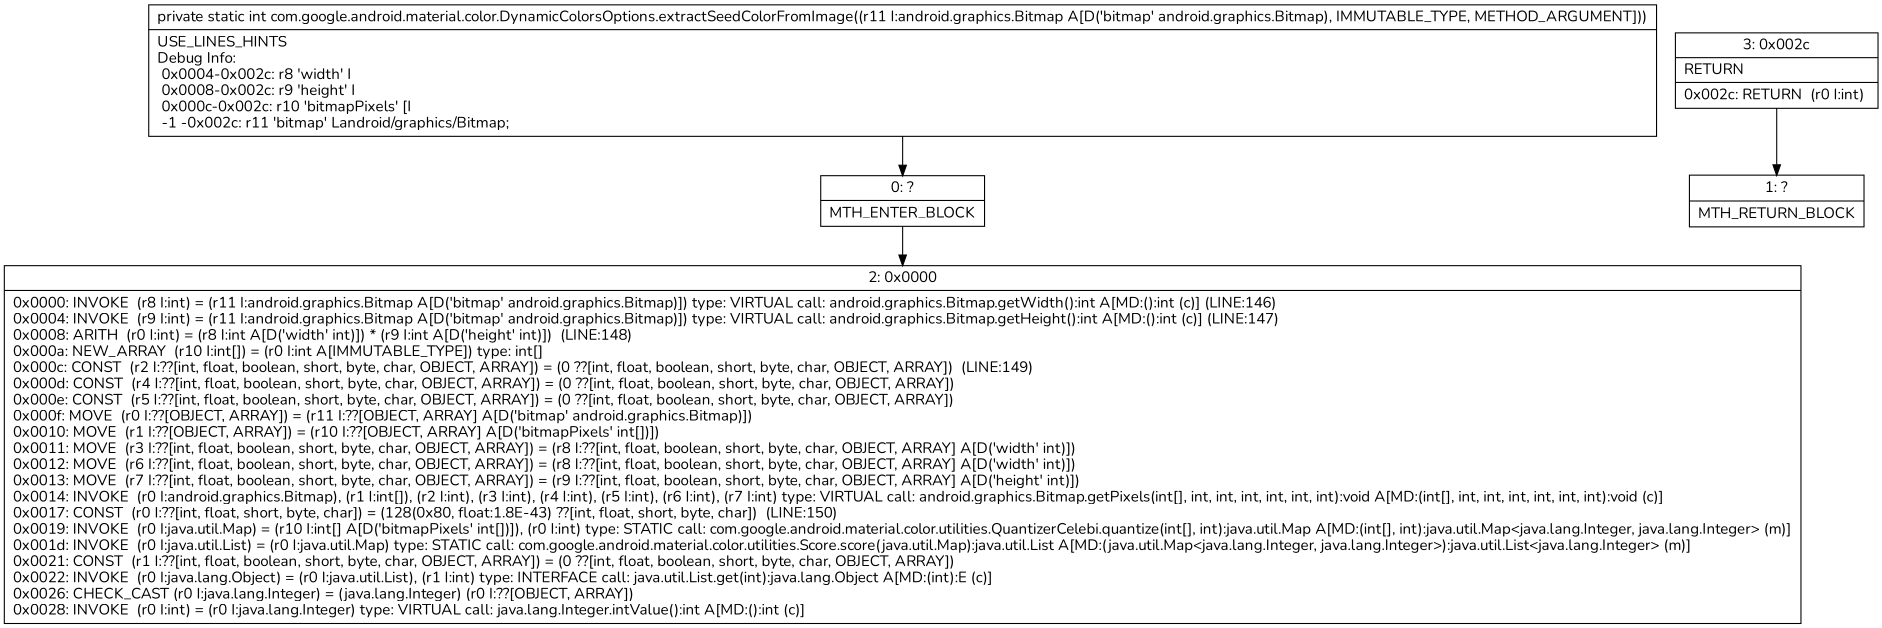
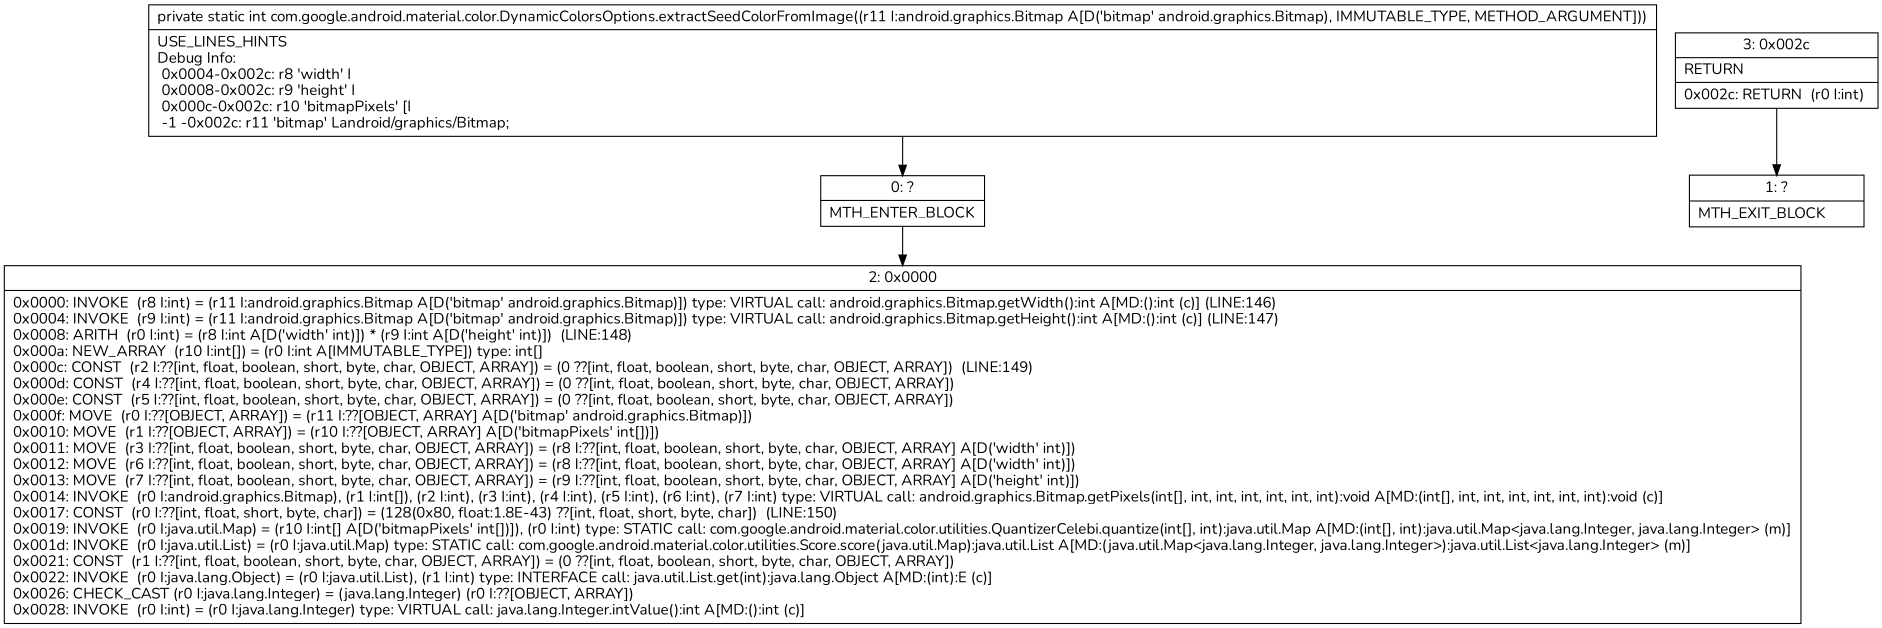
node "1: ?": text "MTH_RETURN_BLOCK" -> "MTH_EXIT_BLOCK"
